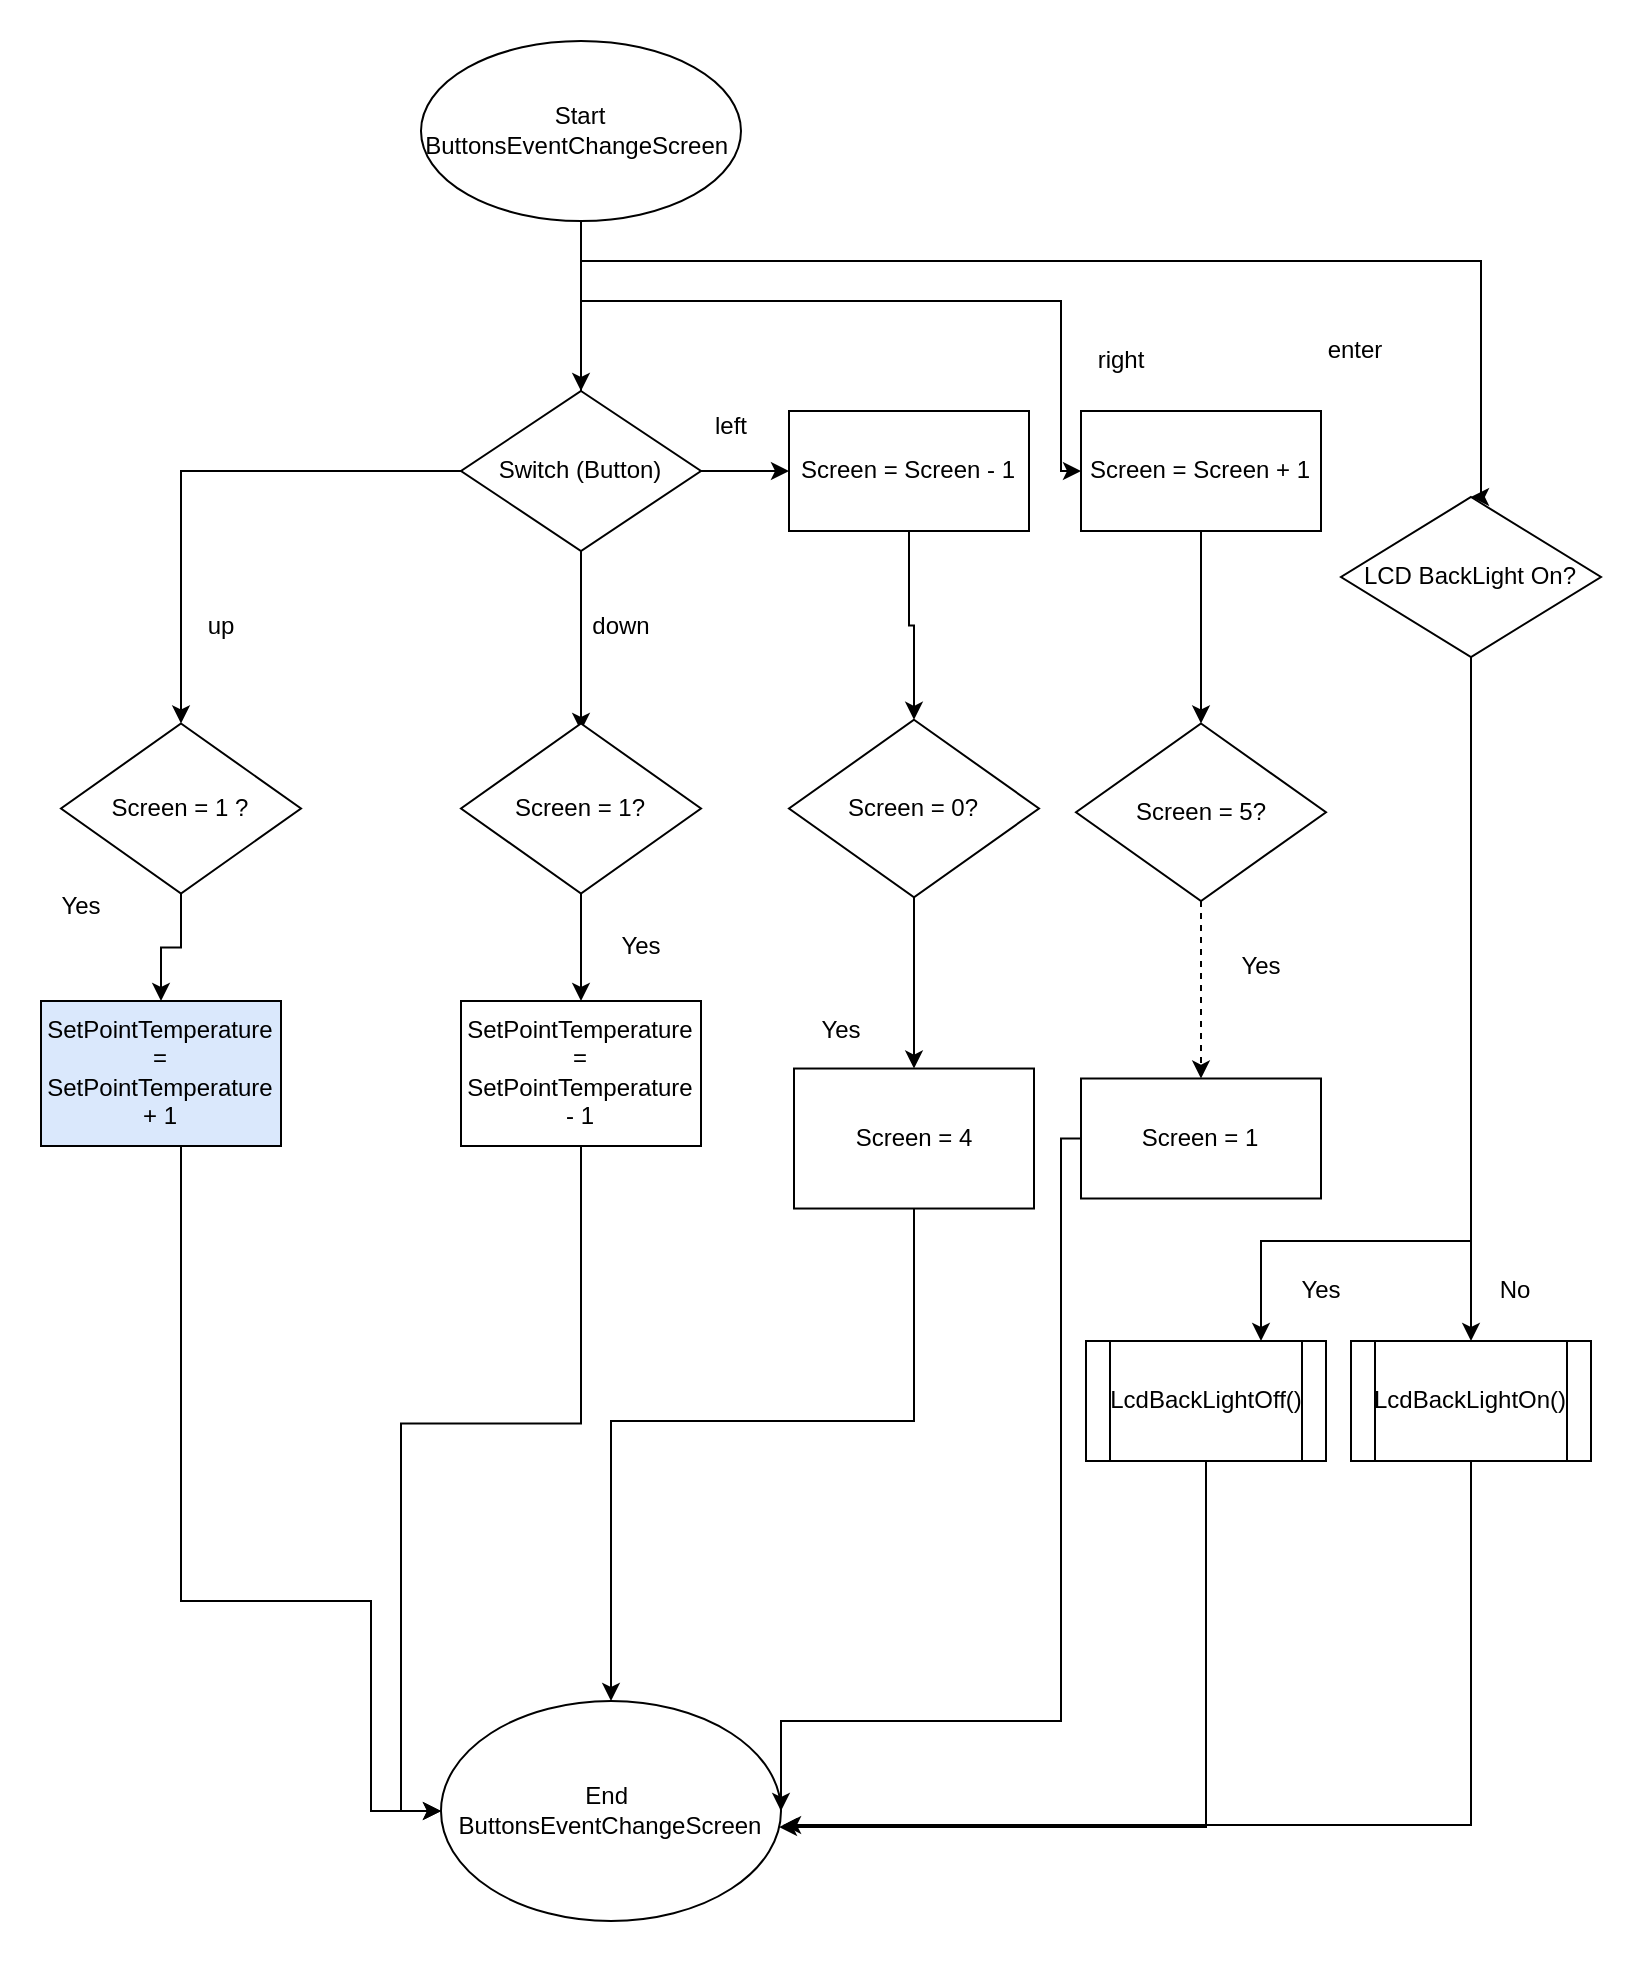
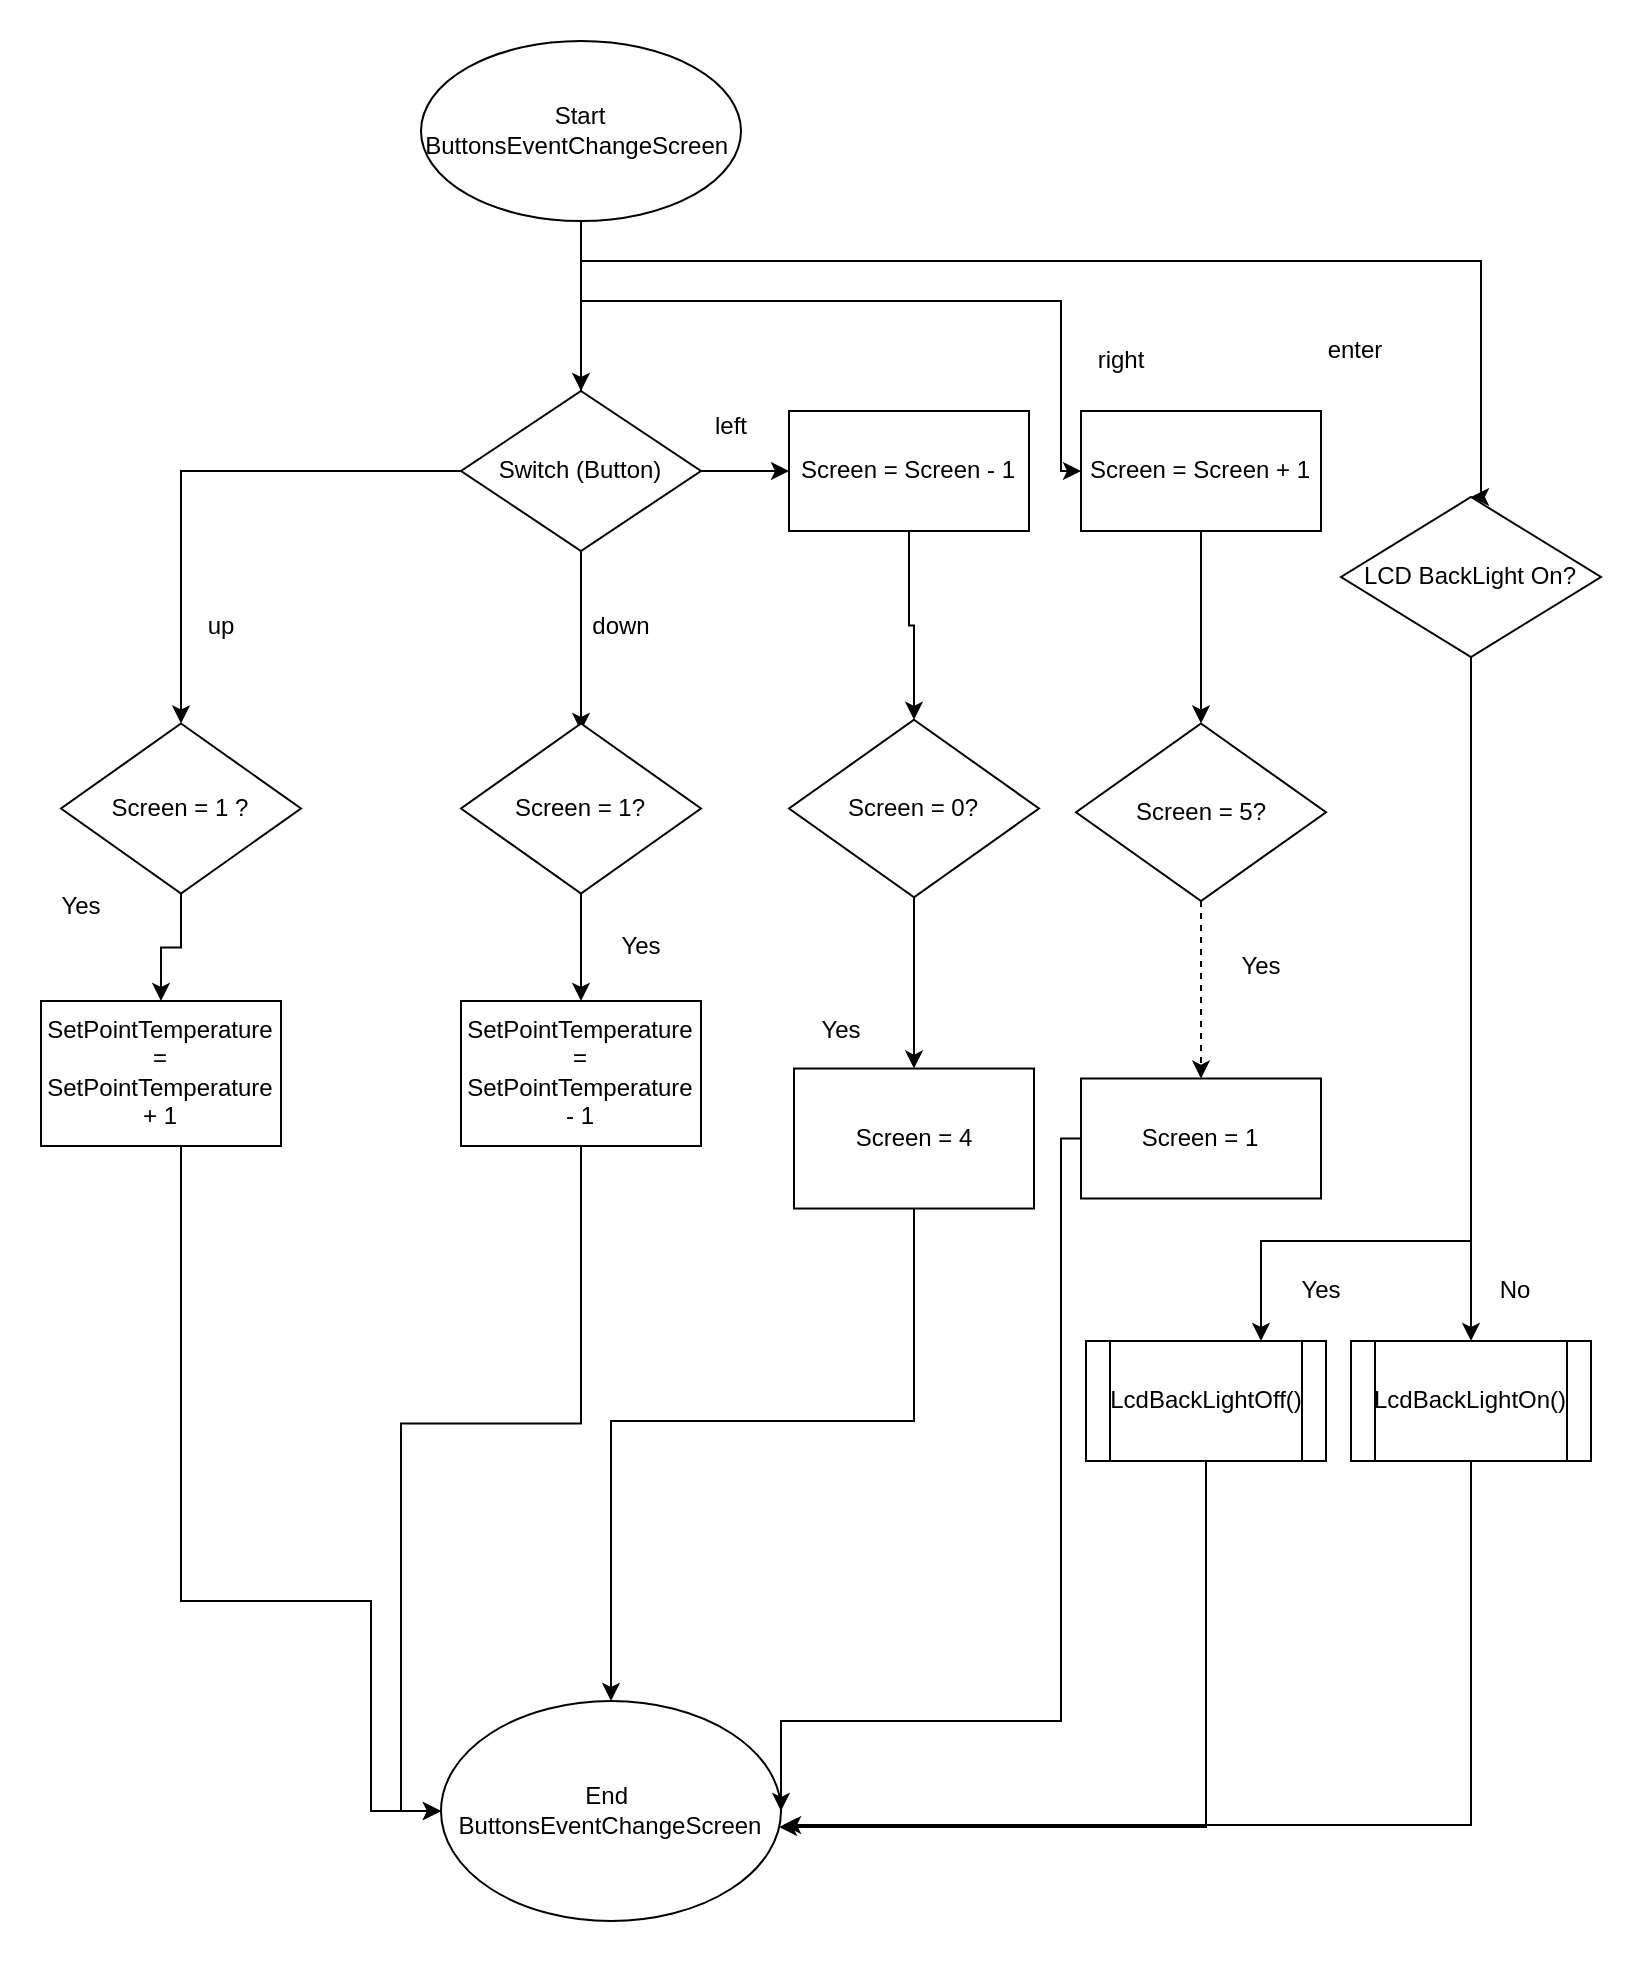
node "SetPointTemperature = SetPointTemperature + 1": fillcolor #dae8fc -> #ffffff
